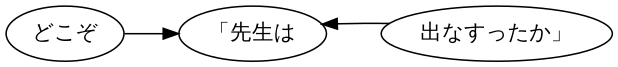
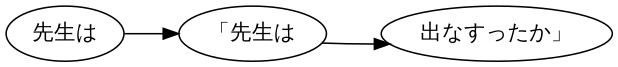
edge "出なすったか」" -> "「先生は": reversed
node "どこぞ": label "どこぞ" -> "先生は"
